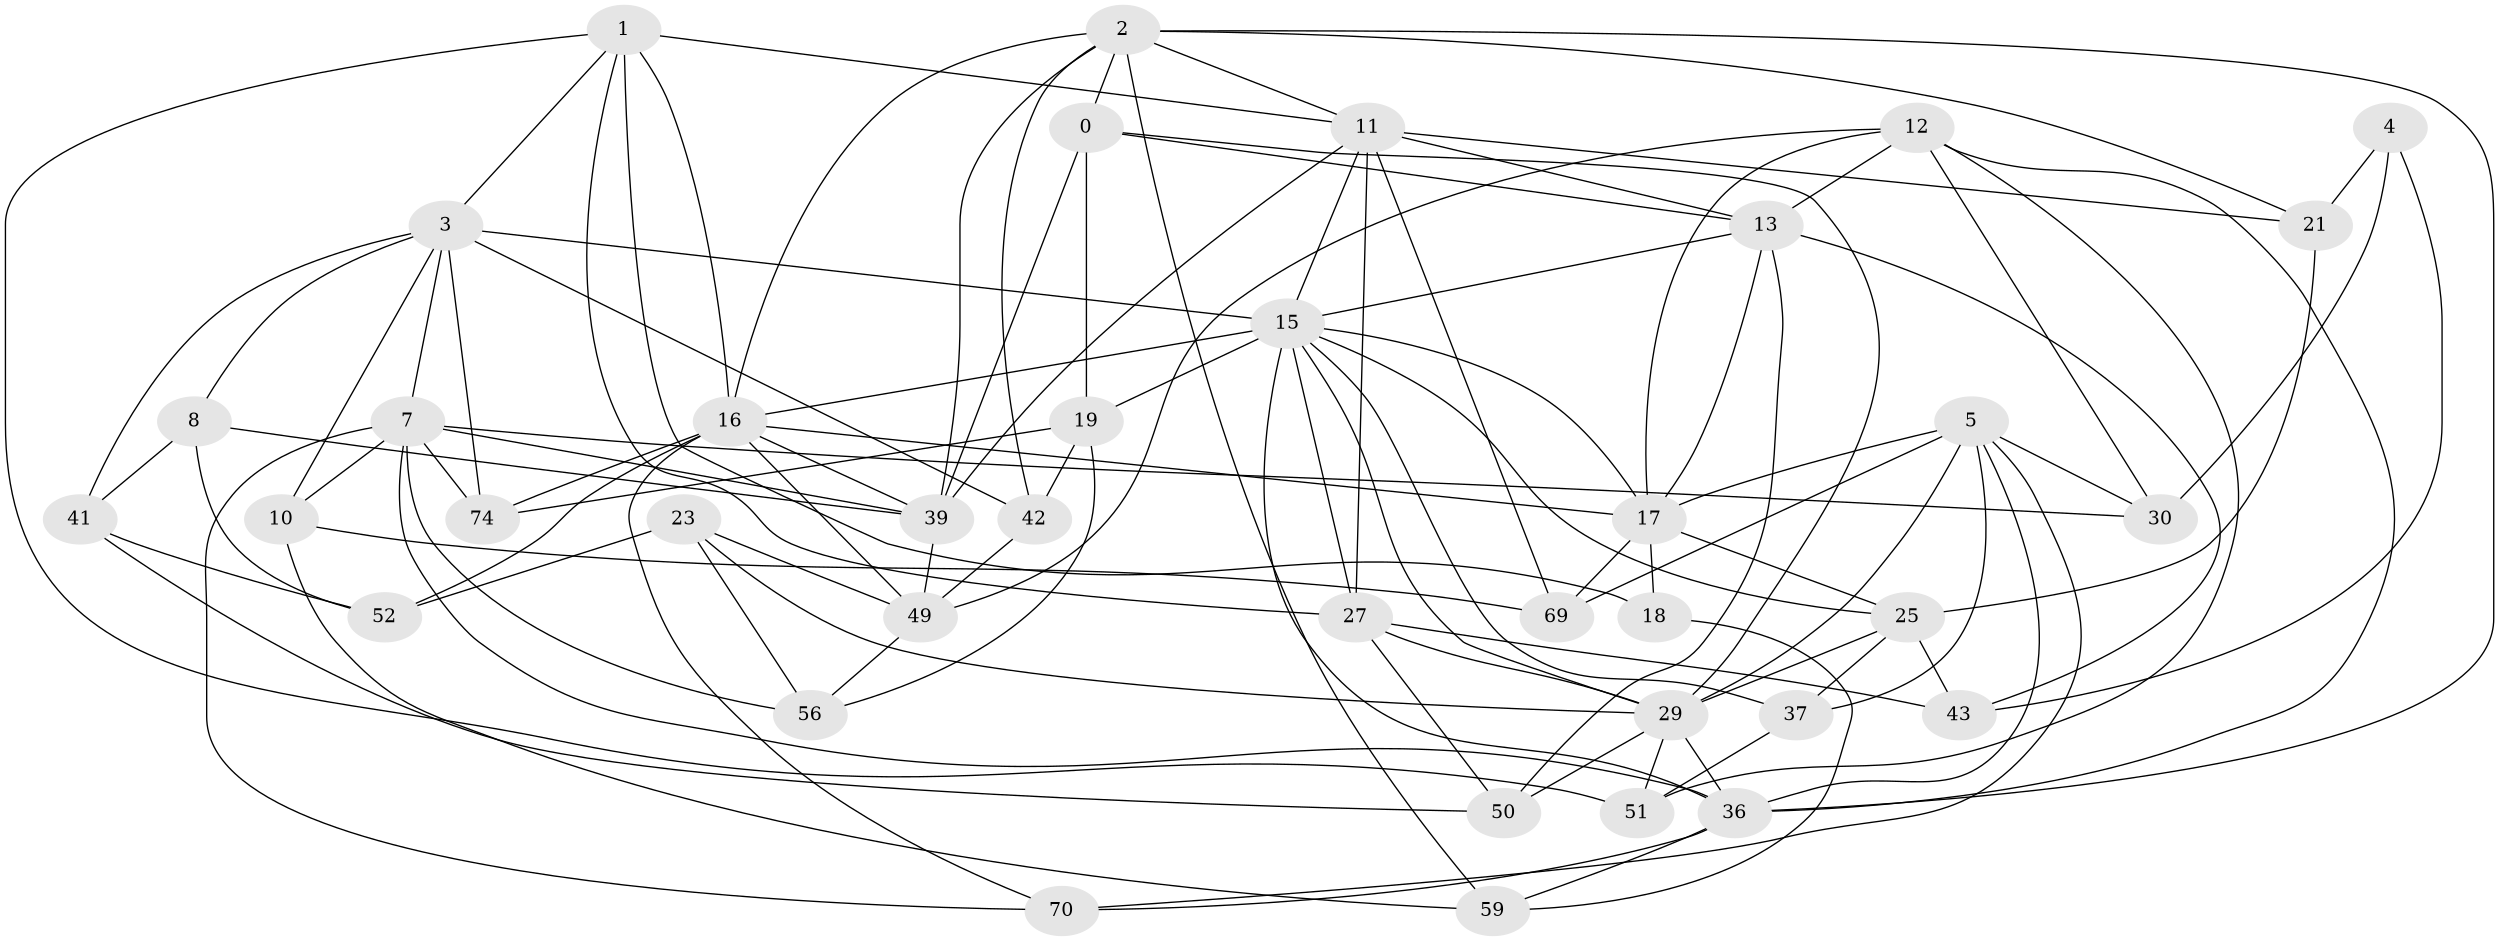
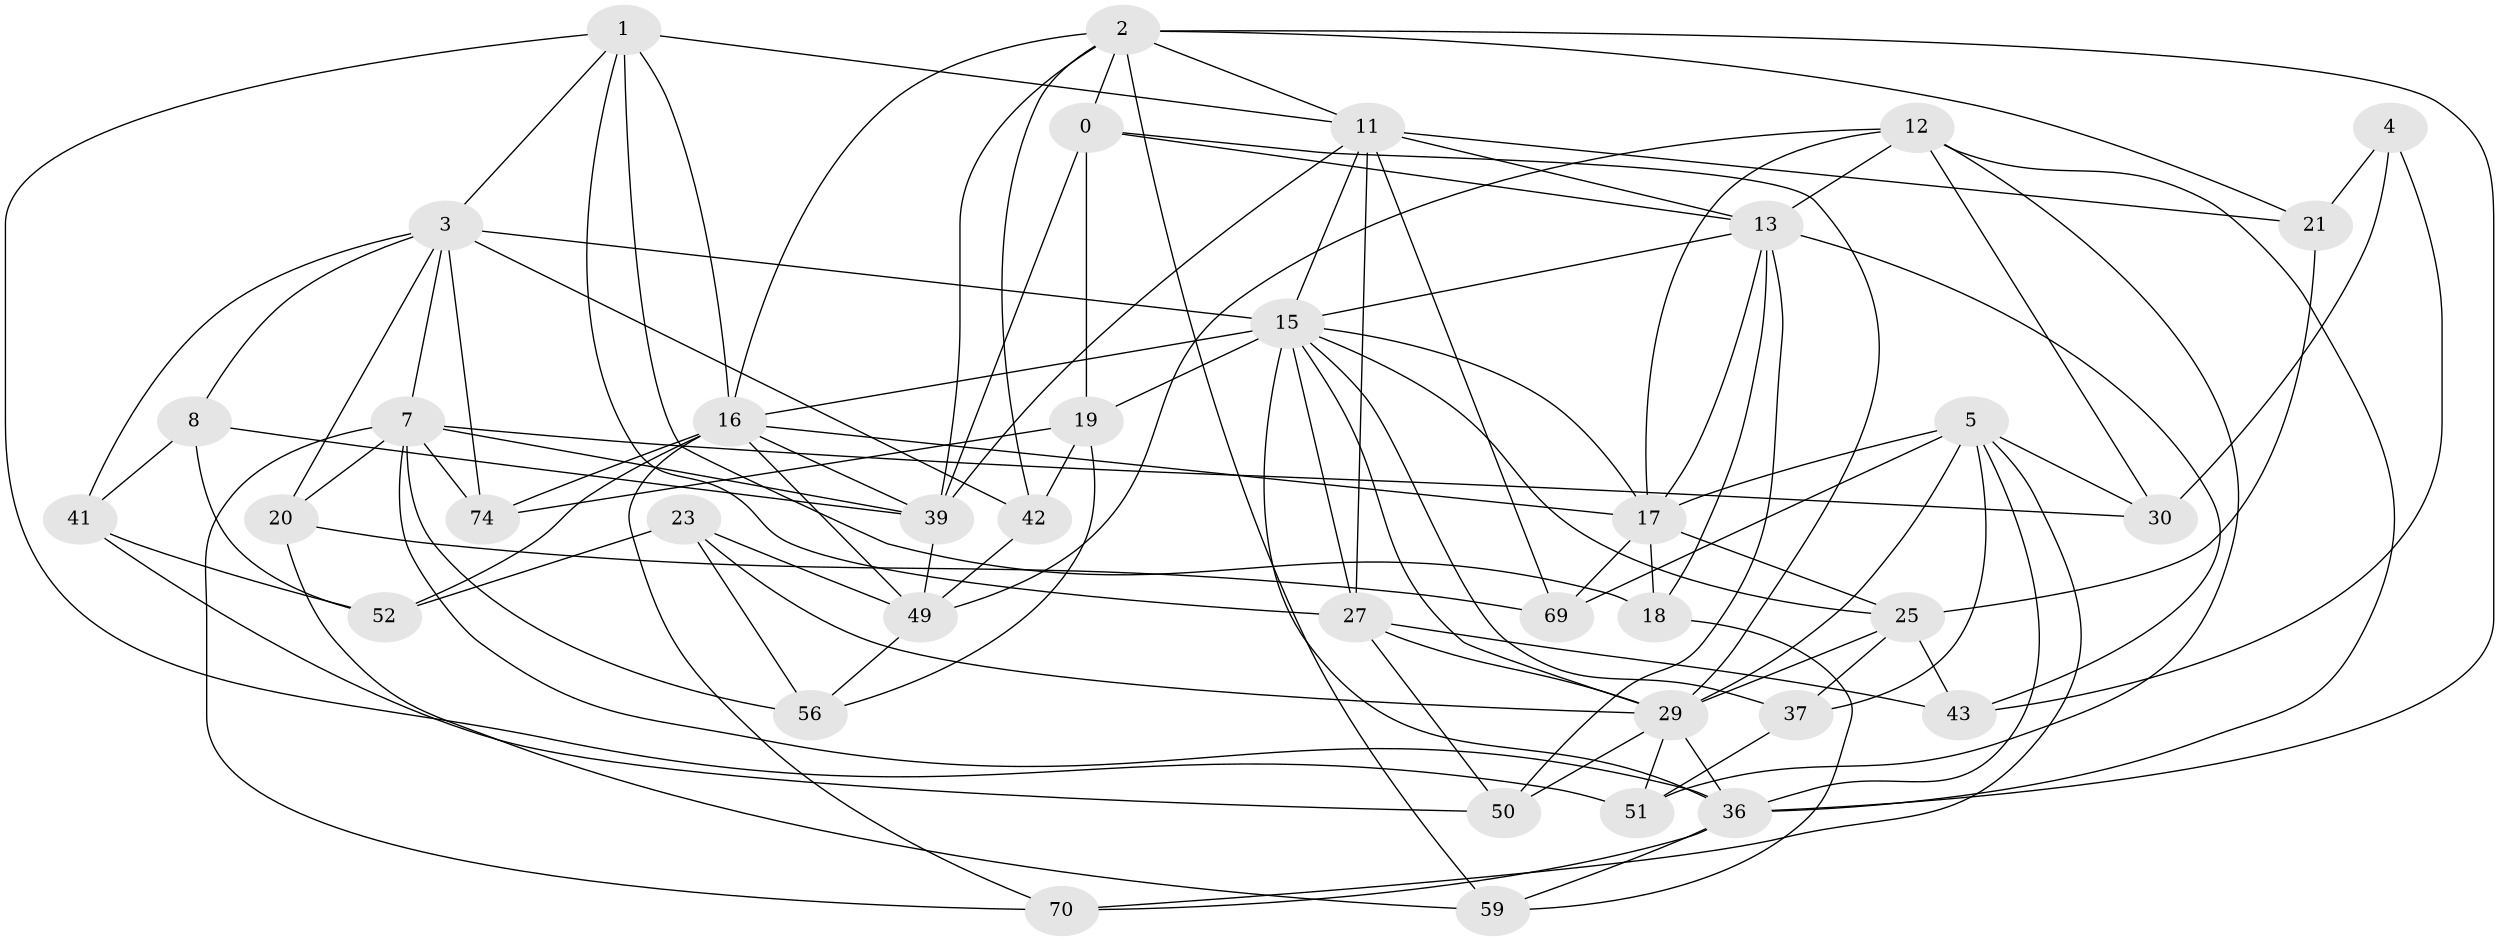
edge "13" -- "18": added
node "10": label "10" -> "20"
